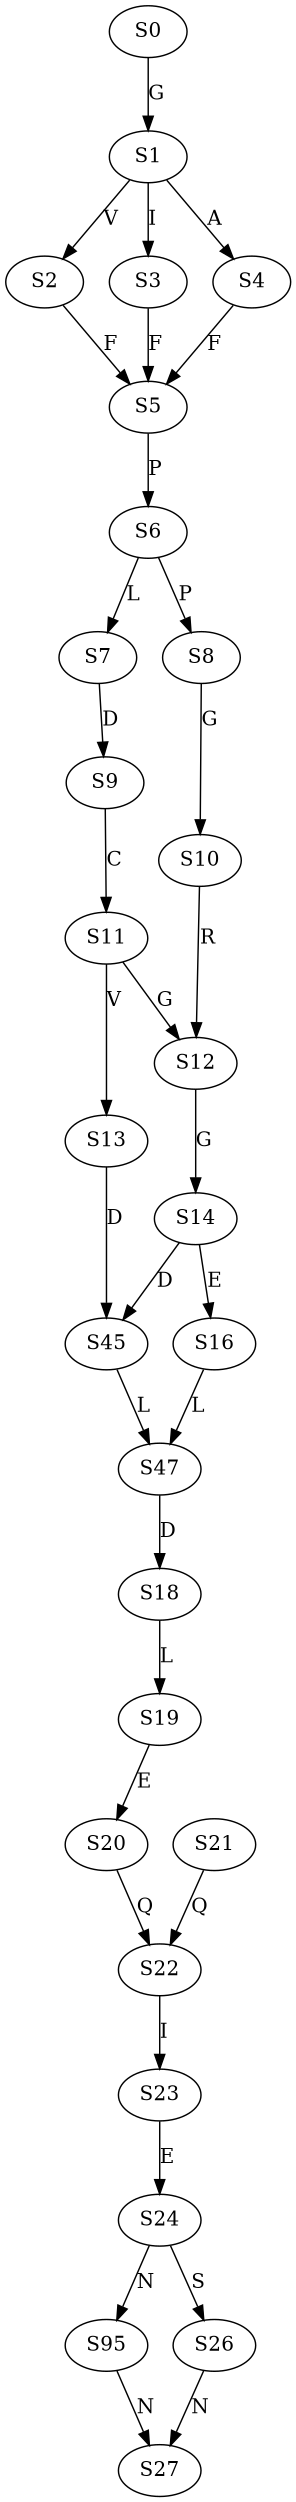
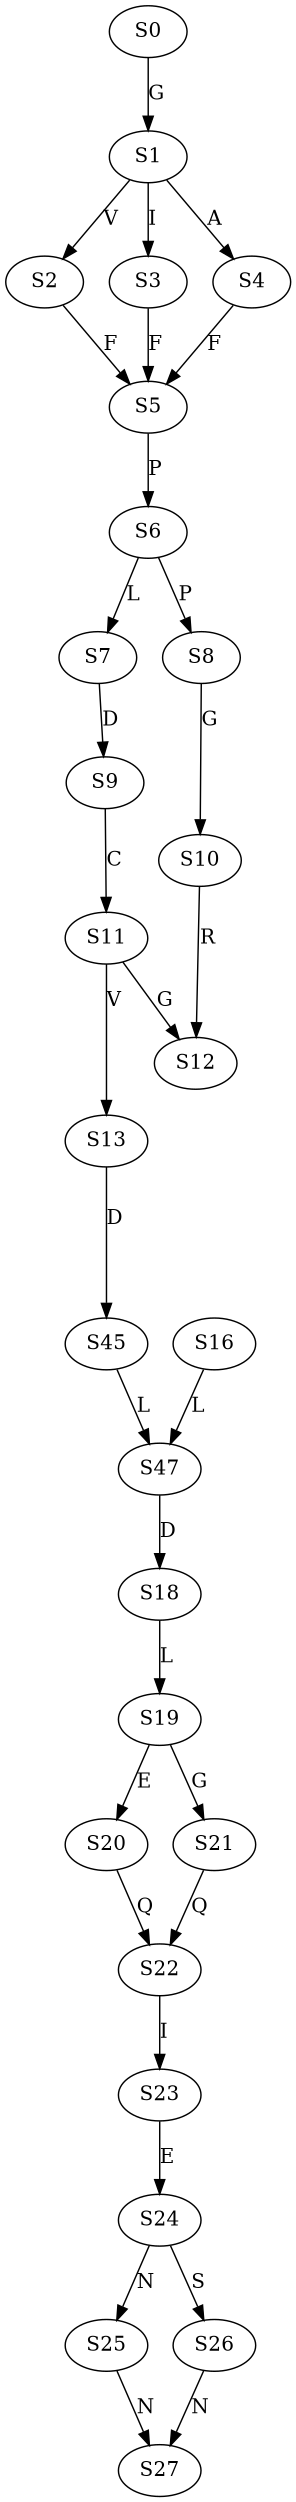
node "S14": removed
edge "S19" -> "S21": added, label "G"
node "S95": label "S95" -> "S25"
